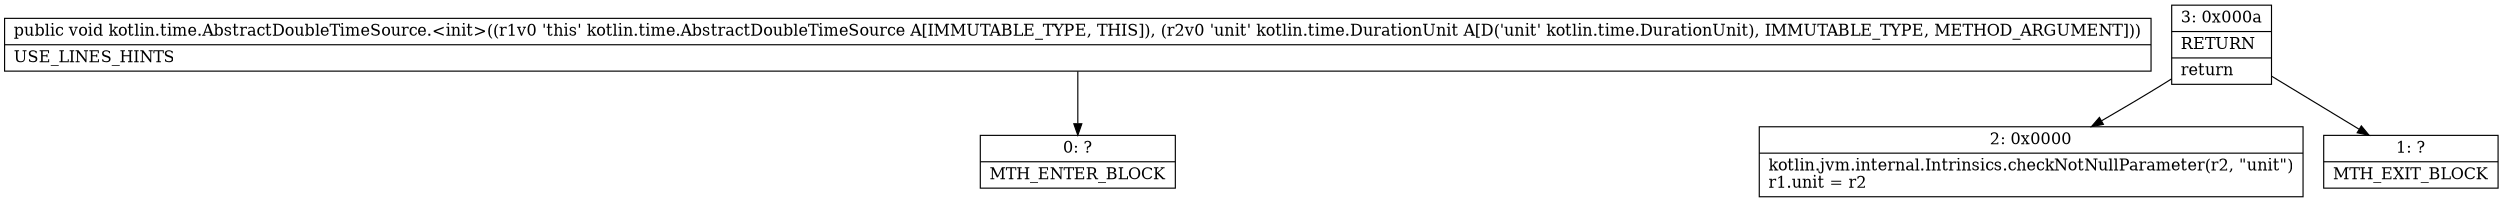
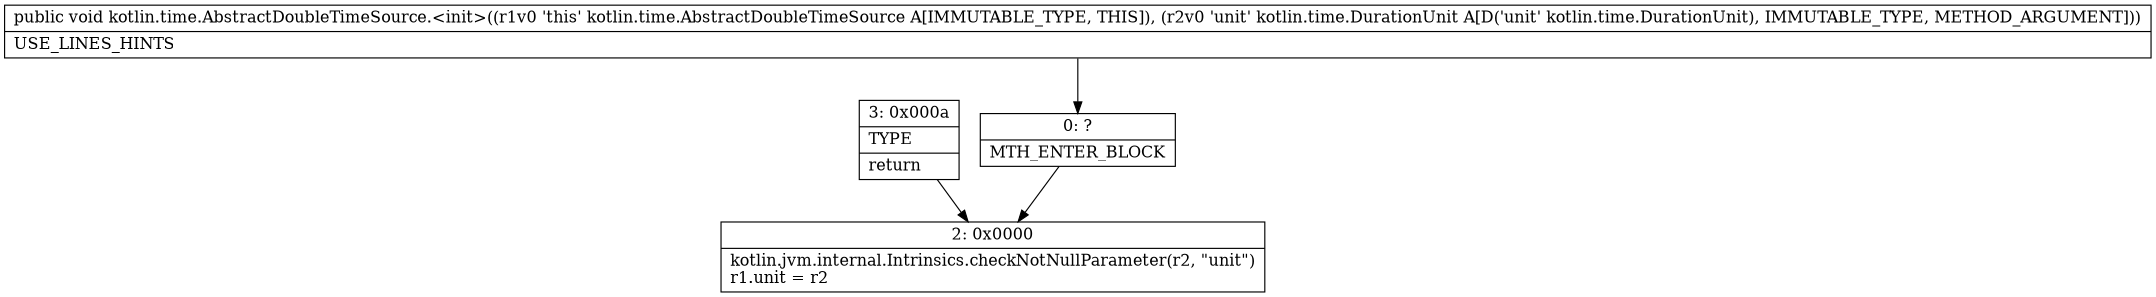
node "3: 0x000a": text "RETURN" -> "TYPE"
node "1: ?": removed
edge "0: ?" -> "2: 0x0000": added
